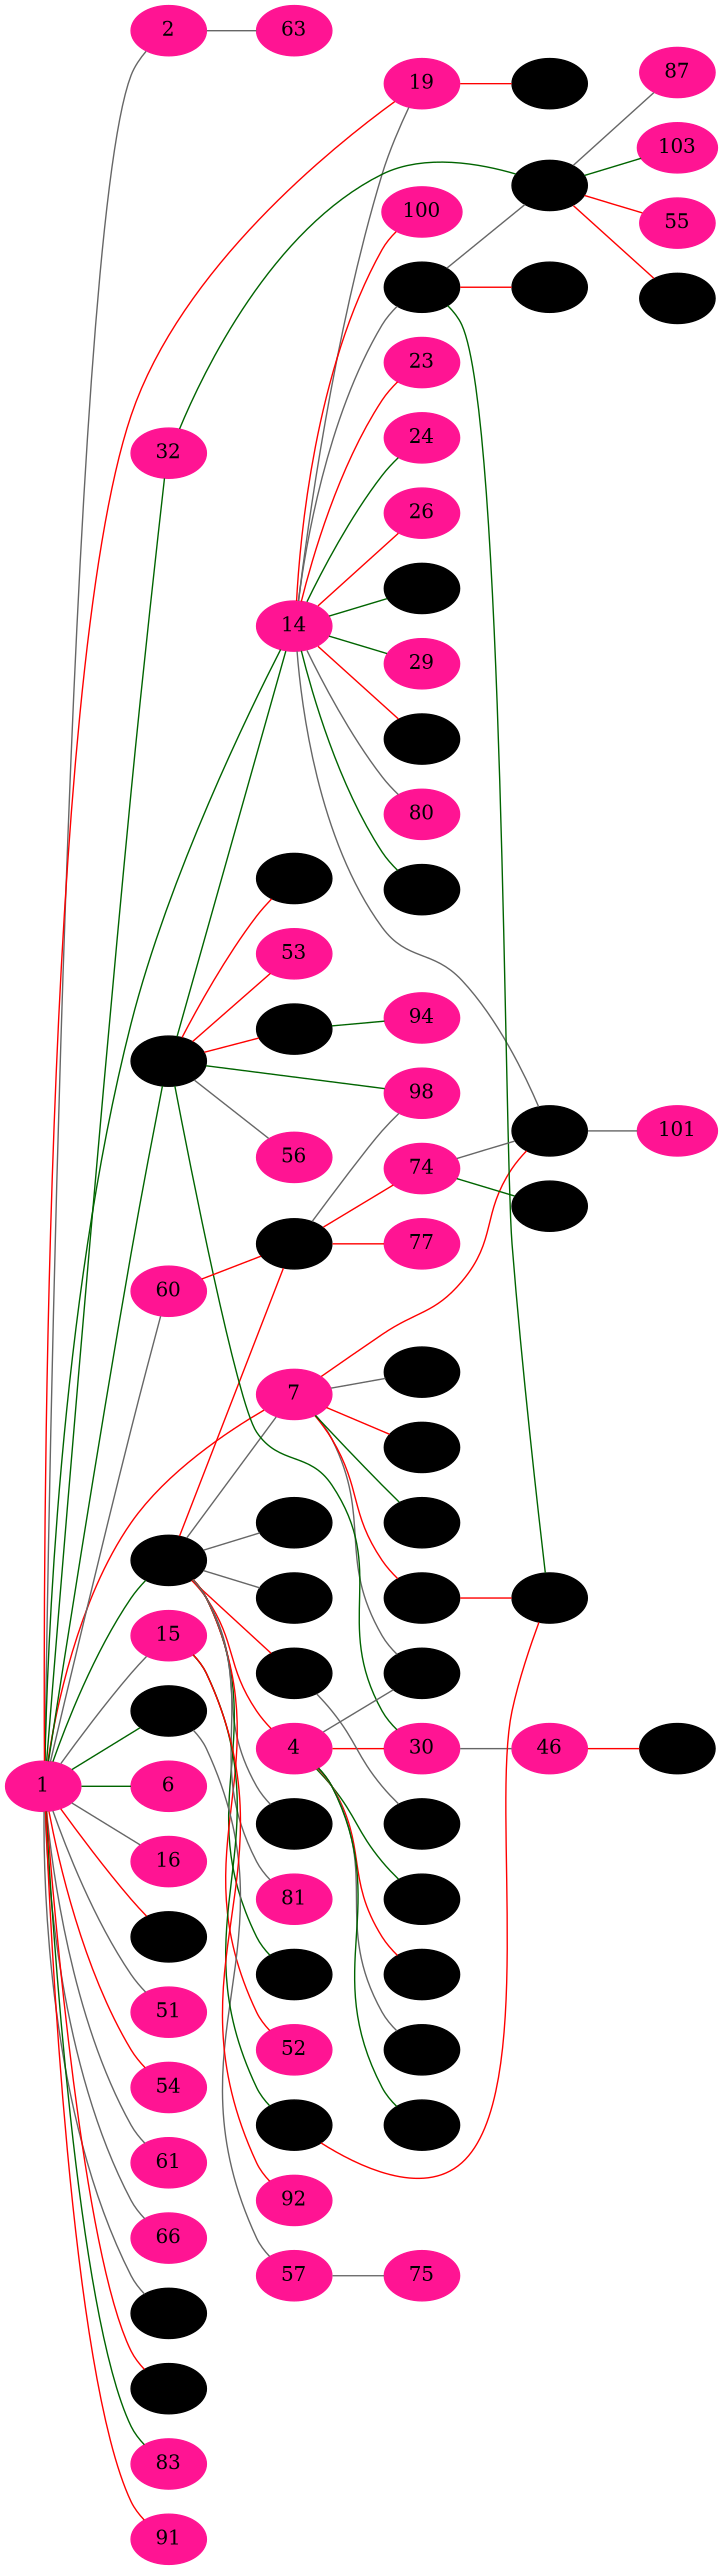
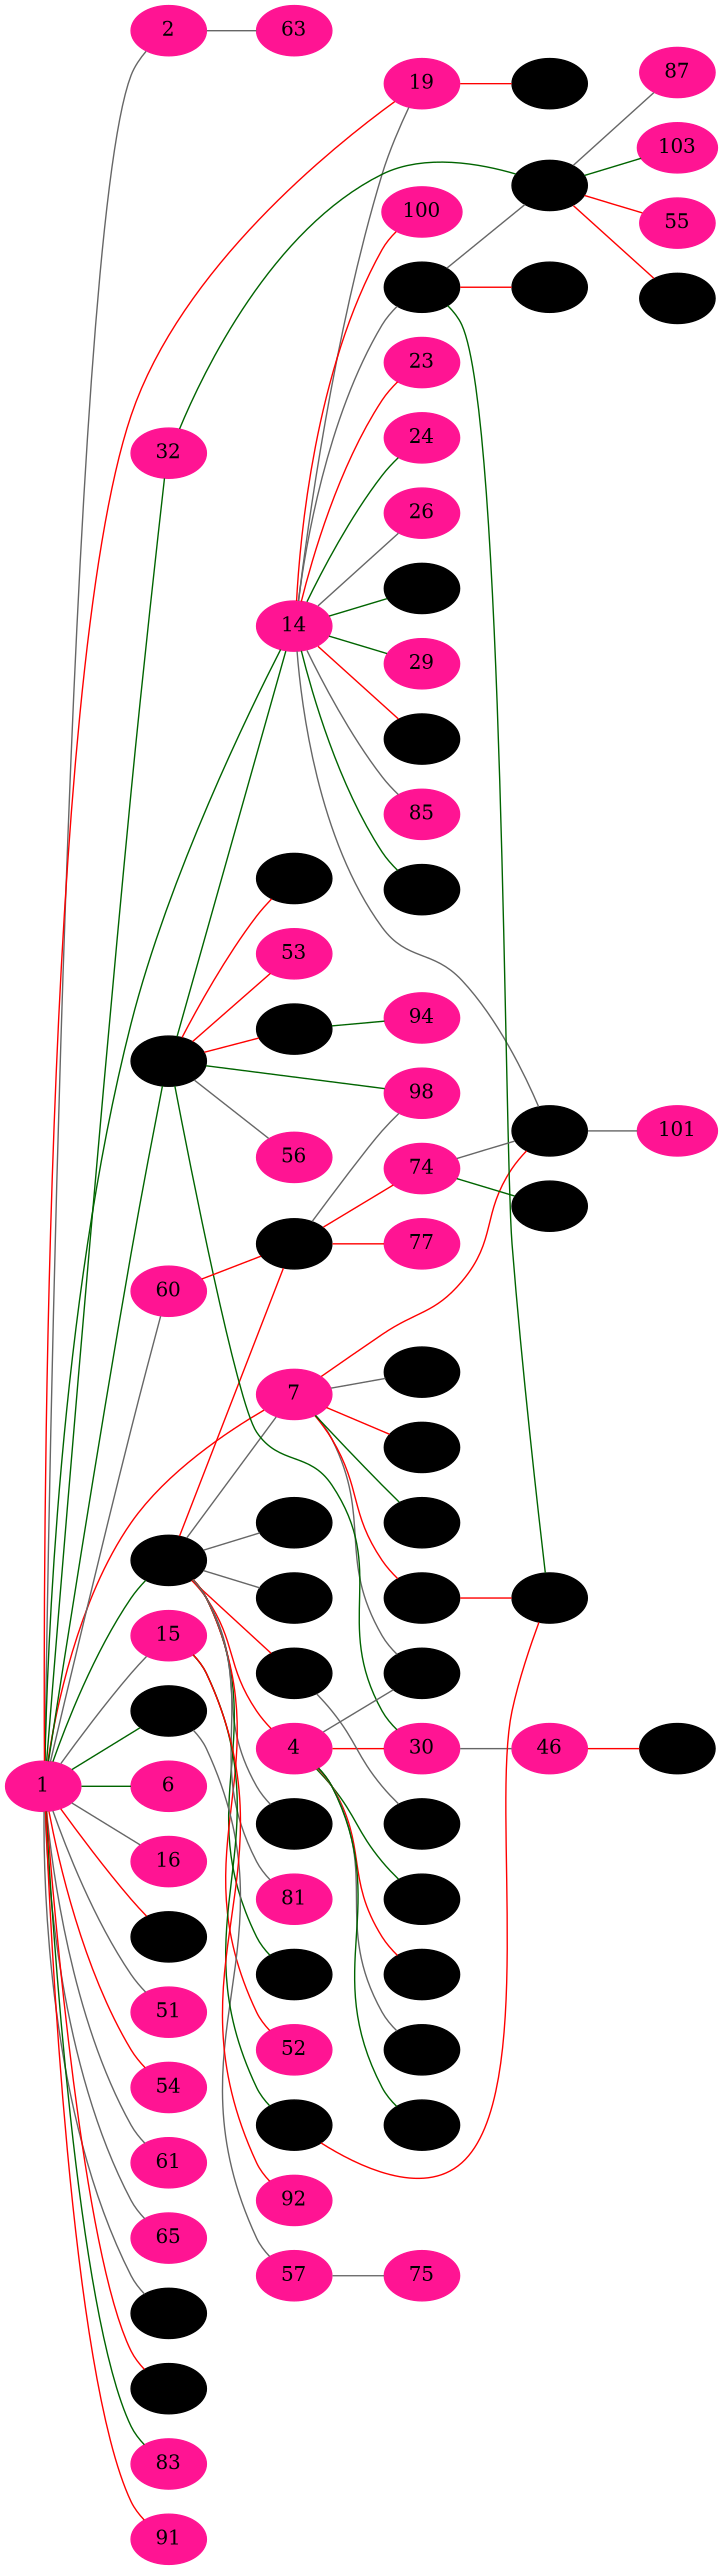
edge "26" -- "14": color red -> gray40
node "80": label "80" -> "85"
node "66": label "66" -> "65"
